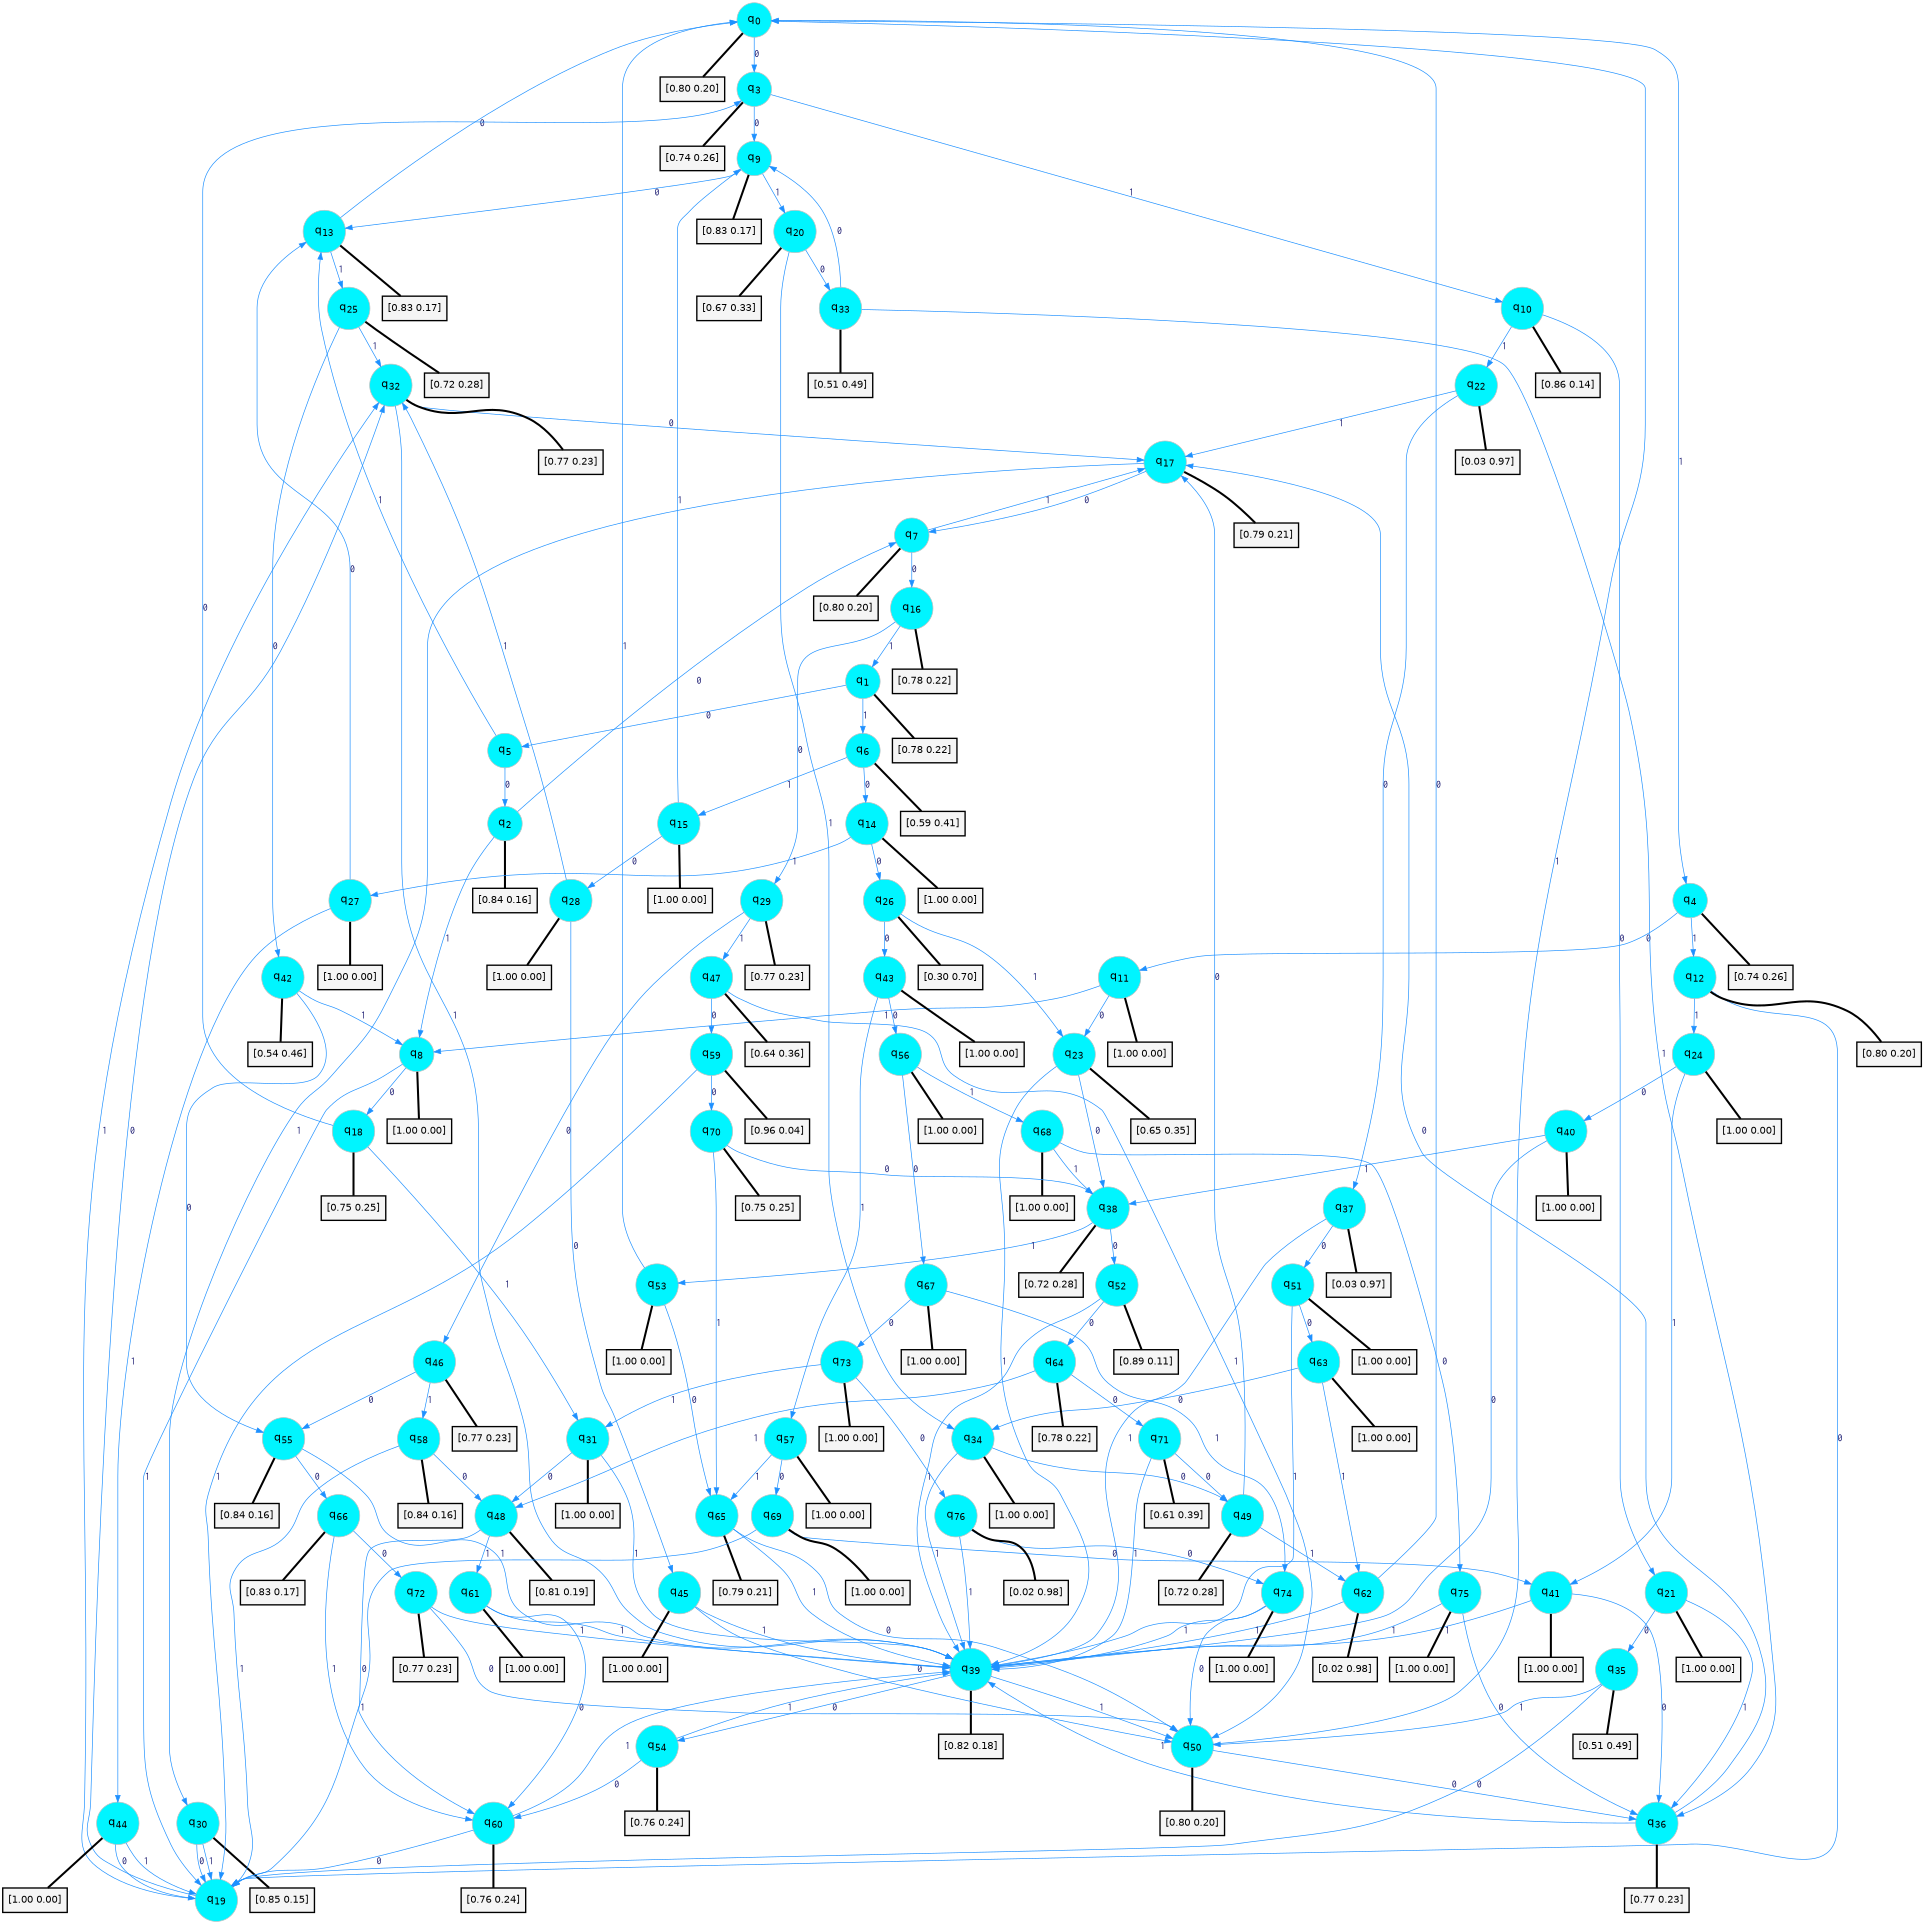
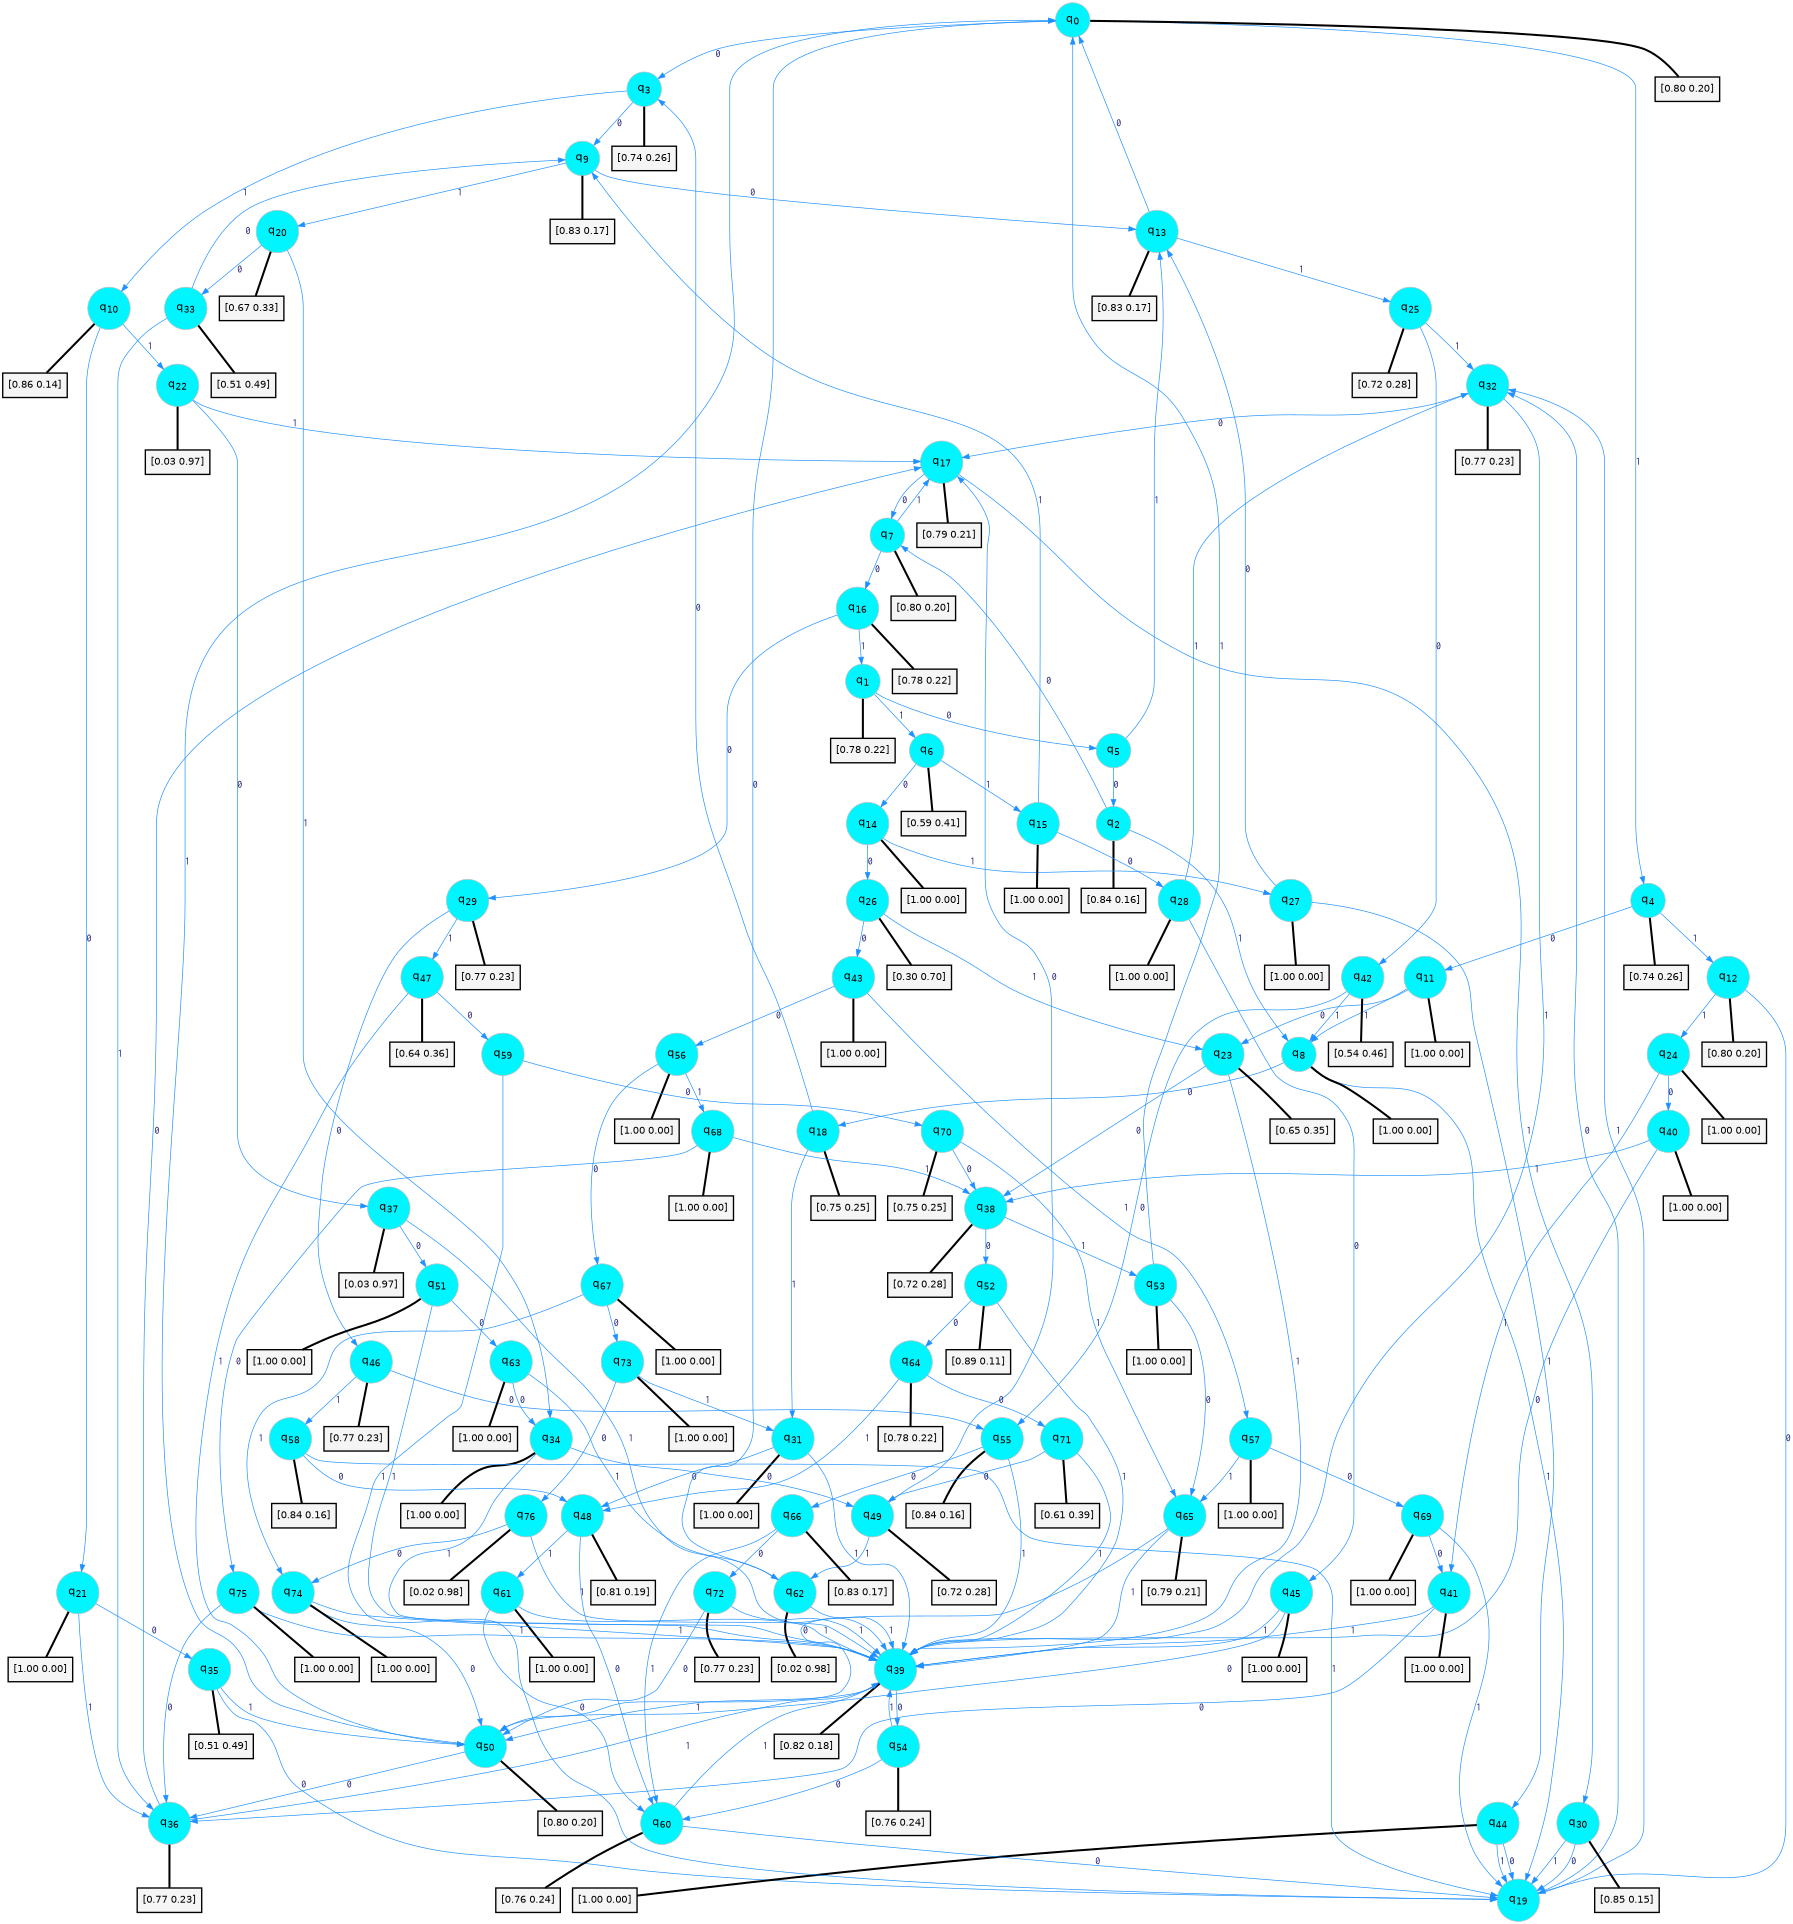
node "[0.96 0.04]": removed
